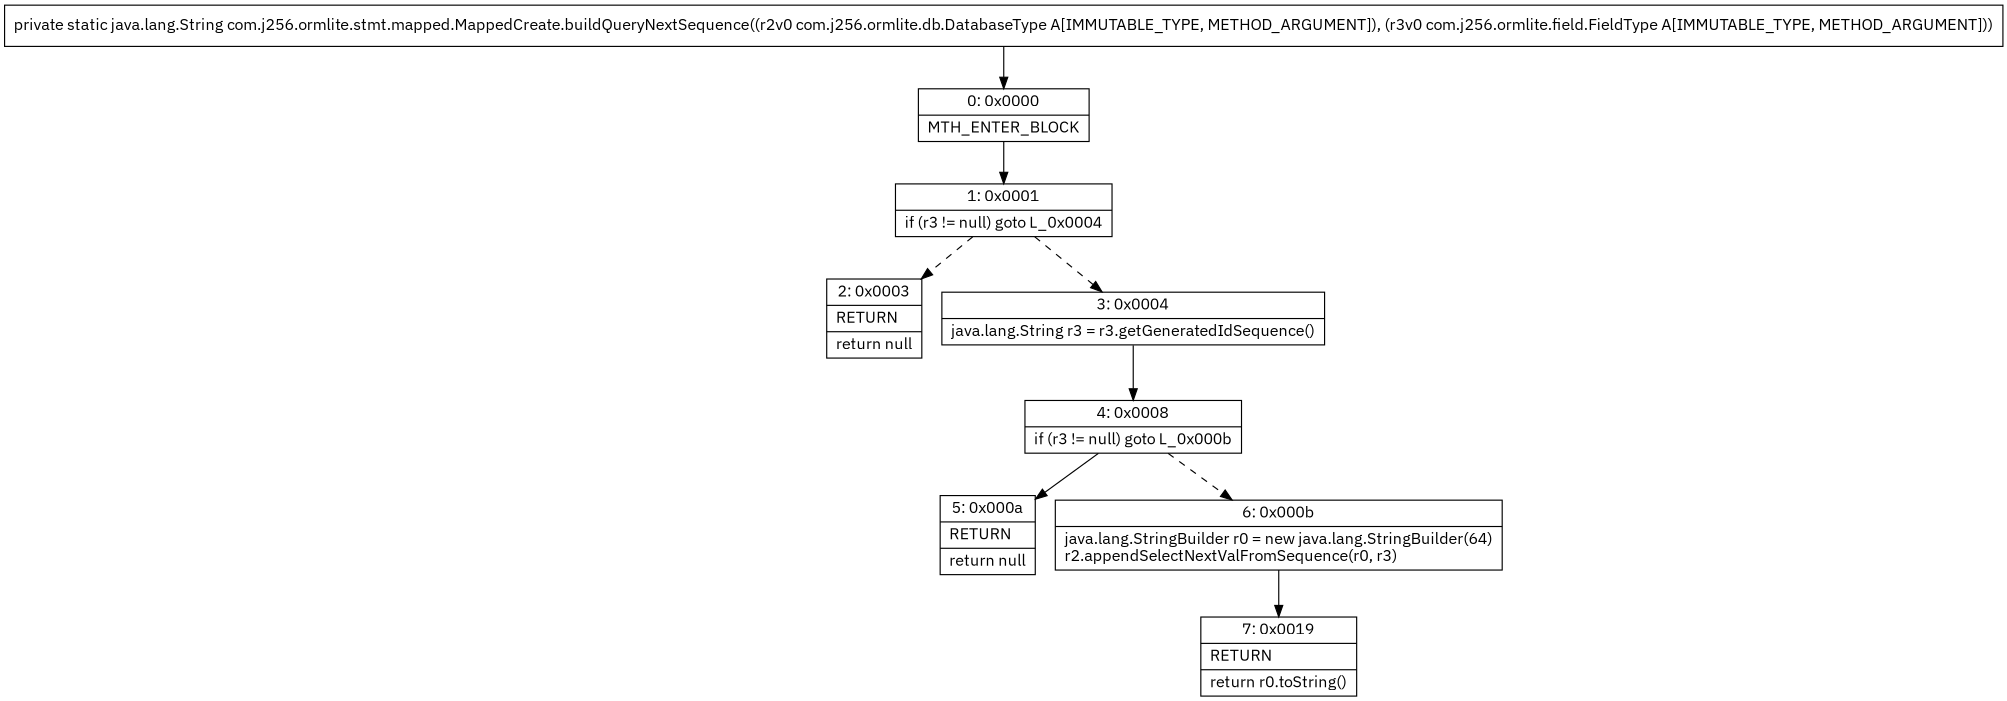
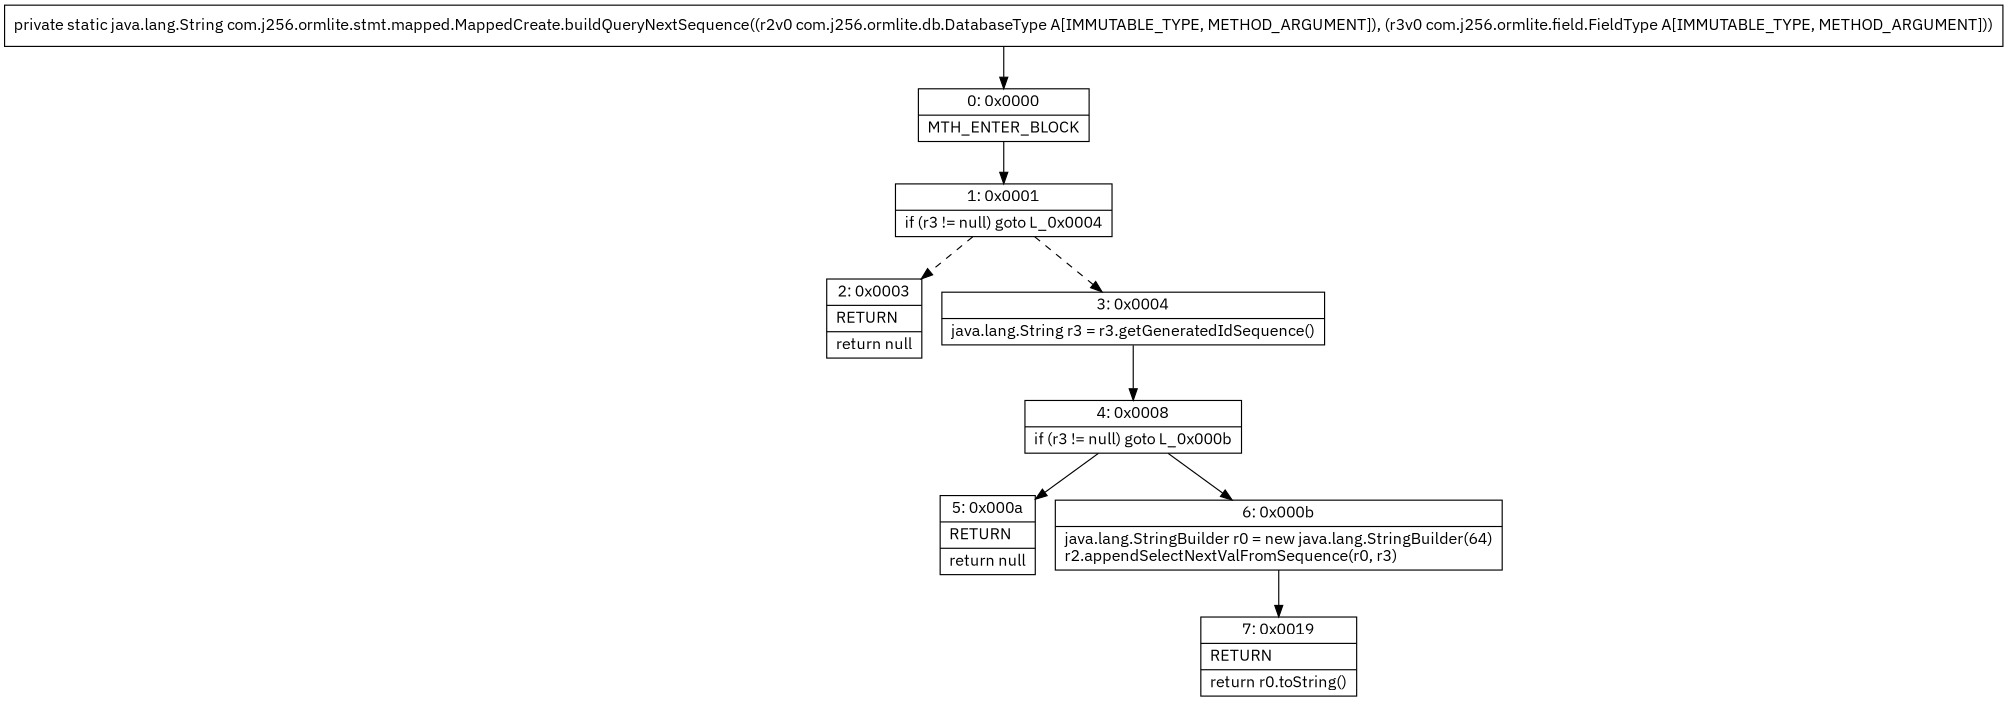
edge "4: 0x0008" -> "6: 0x000b": style dashed -> solid
